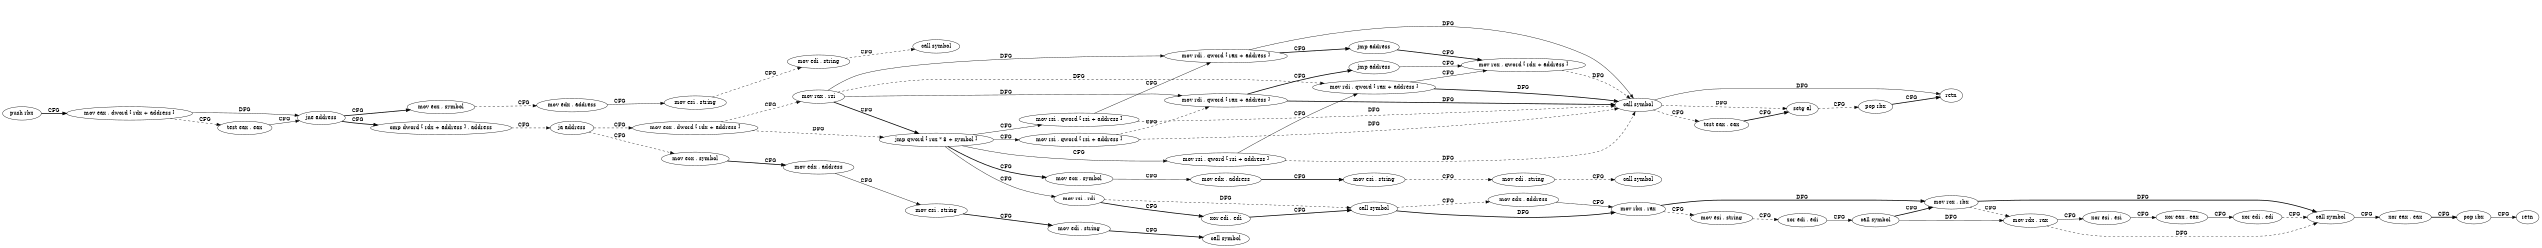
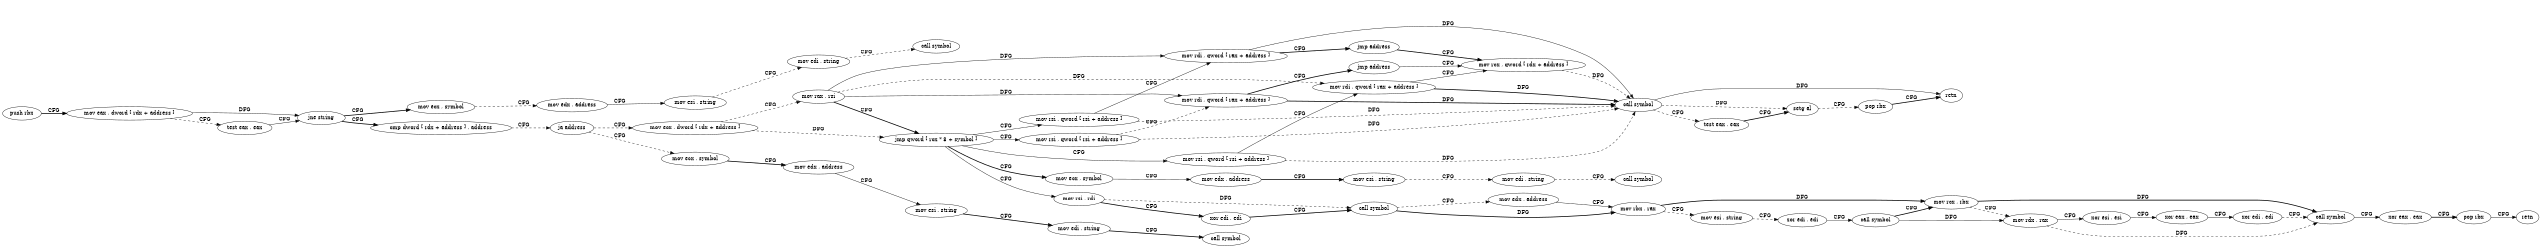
node "jne address": label "jne address" -> "jne string"
